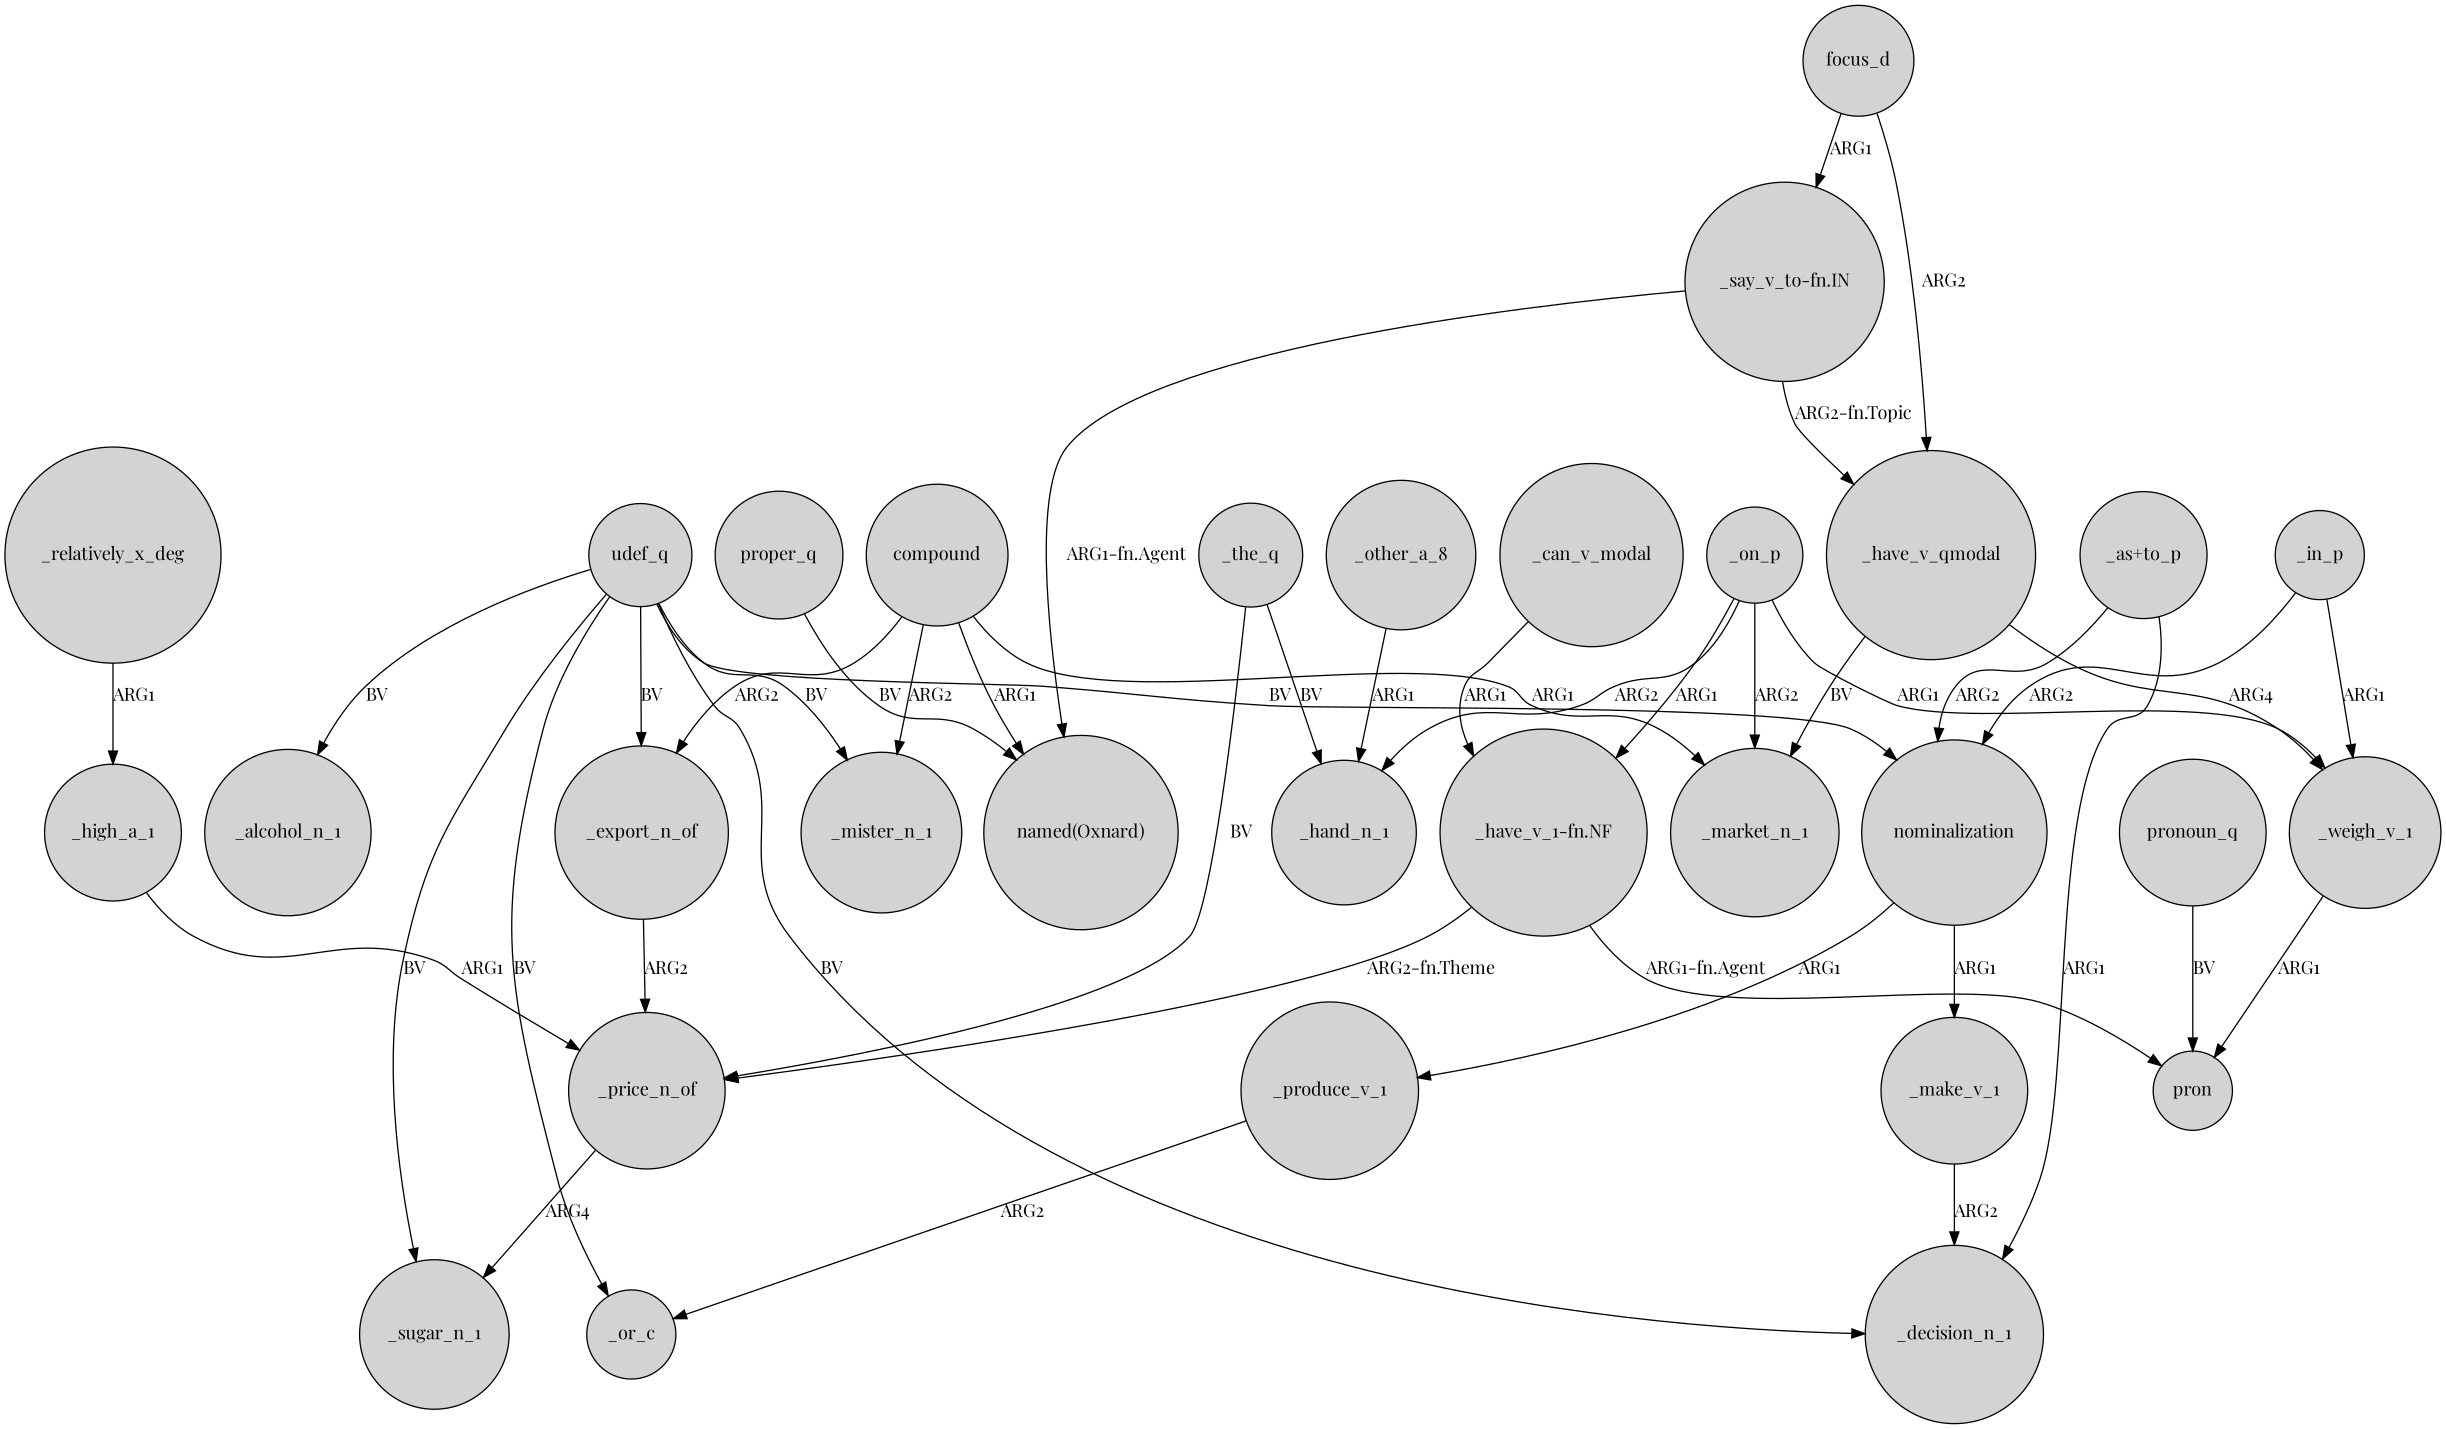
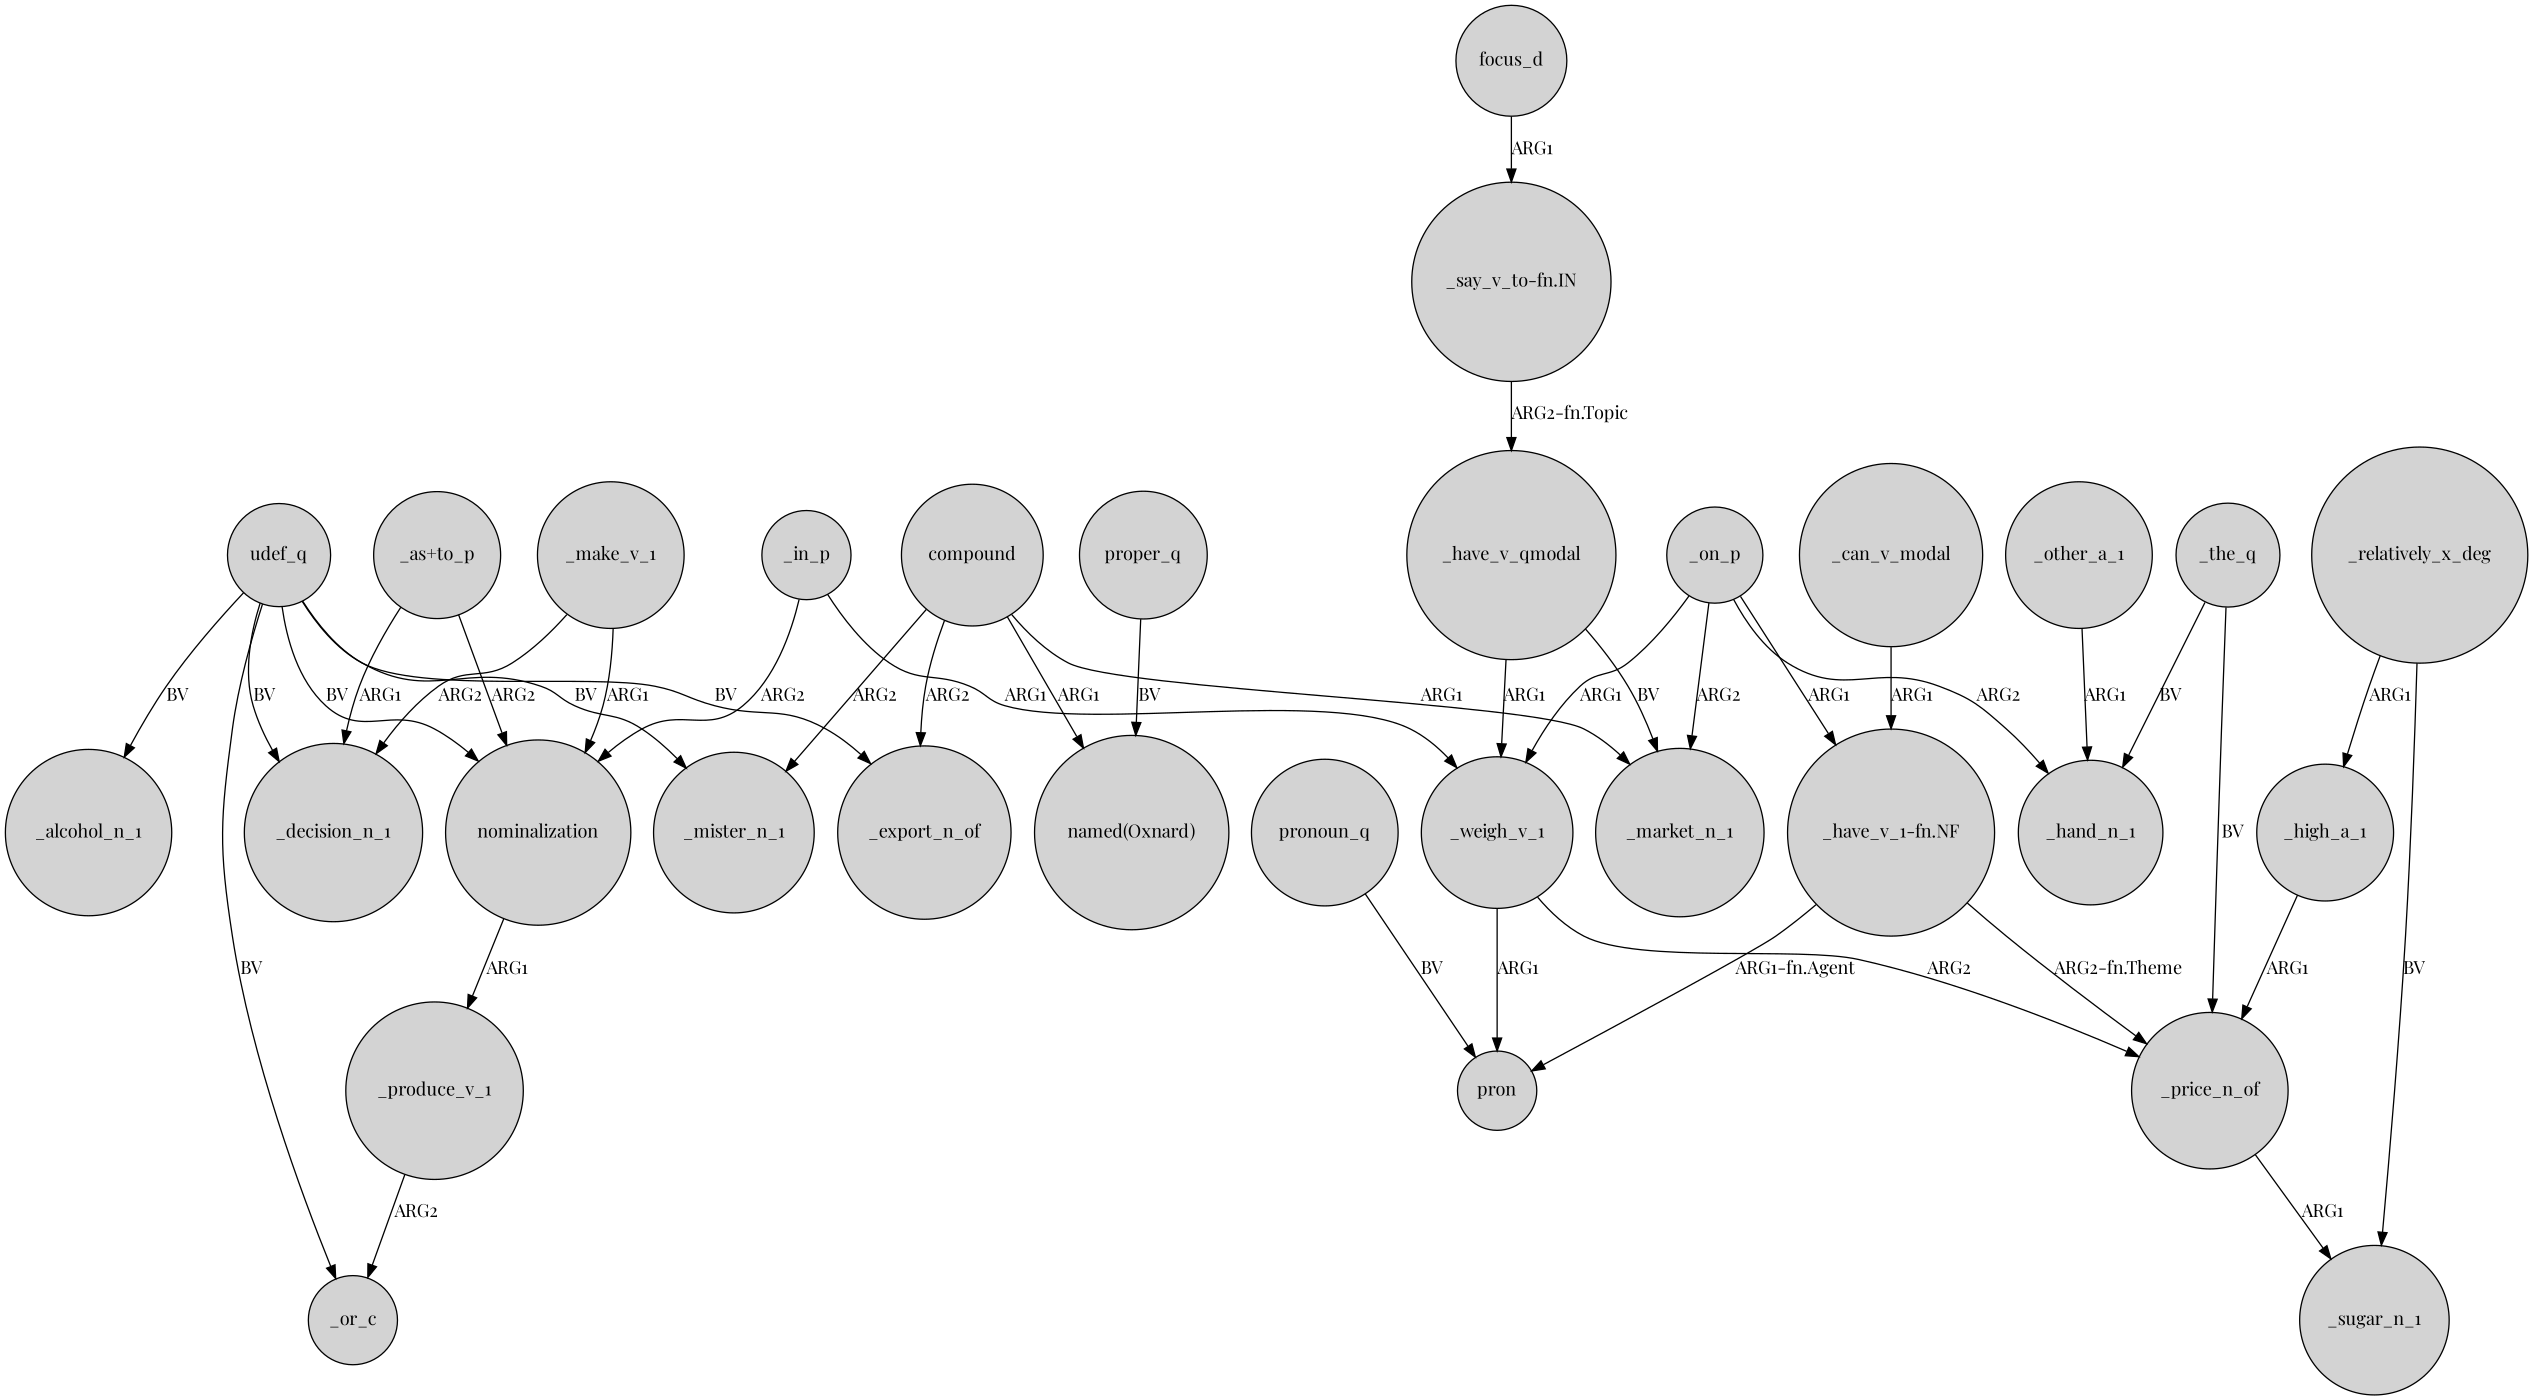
edge "focus_d" -> "_have_v_qmodal": removed, label "ARG2"
edge "_say_v_to-fn.IN" -> "named(Oxnard)": removed, label "ARG1-fn.Agent"
node "_other_a_8": label "_other_a_8" -> "_other_a_1"
edge "_have_v_qmodal" -> "_weigh_v_1": label "ARG4" -> "ARG1"
edge "udef_q" -> "_sugar_n_1": now "_relatively_x_deg" -> "_sugar_n_1"
edge "_export_n_of" -> "_price_n_of": now "_weigh_v_1" -> "_price_n_of"
edge "nominalization" -> "_make_v_1": reversed
edge "_price_n_of" -> "_sugar_n_1": label "ARG4" -> "ARG1"
